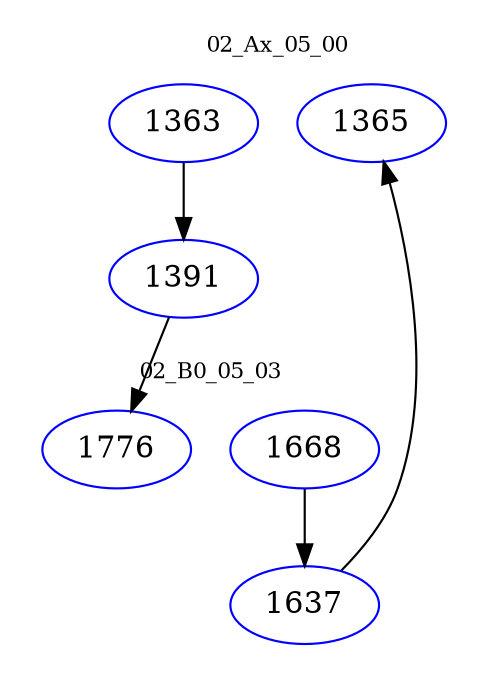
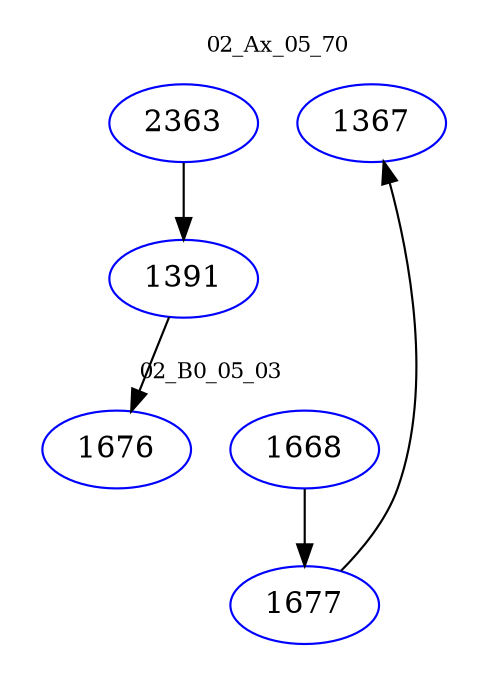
cluster "02_Ax_05_00": label "02_Ax_05_00" -> "02_Ax_05_70"
node "1363": label "1363" -> "2363"
node "1365": label "1365" -> "1367"
node "1776": label "1776" -> "1676"
node "1637": label "1637" -> "1677"
